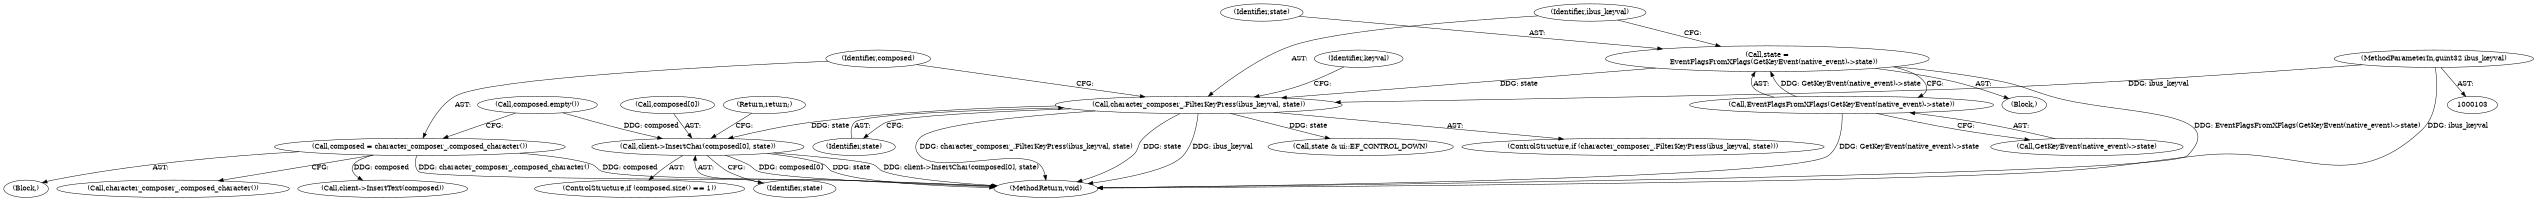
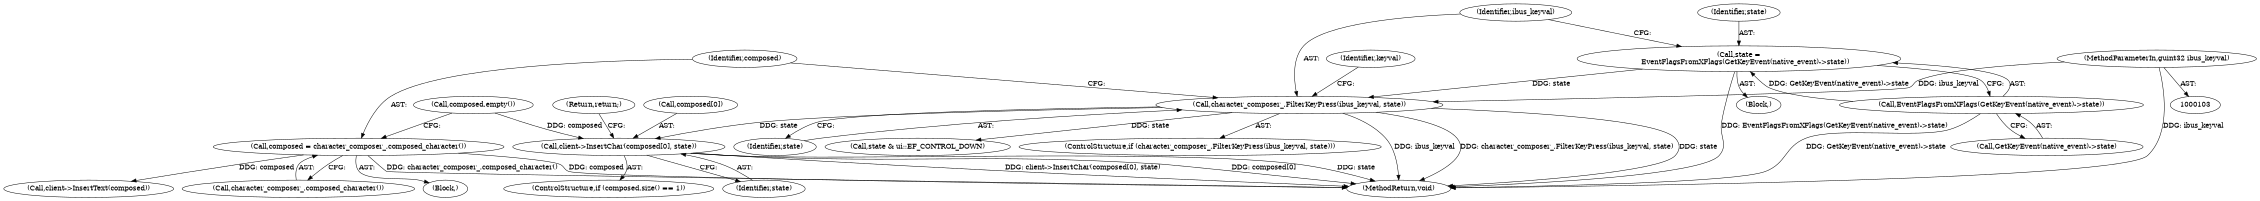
edge "(Call,character_composer_.composed_character())" -> "(Call,composed = character_composer_.composed_character())": added, label "AST:"
